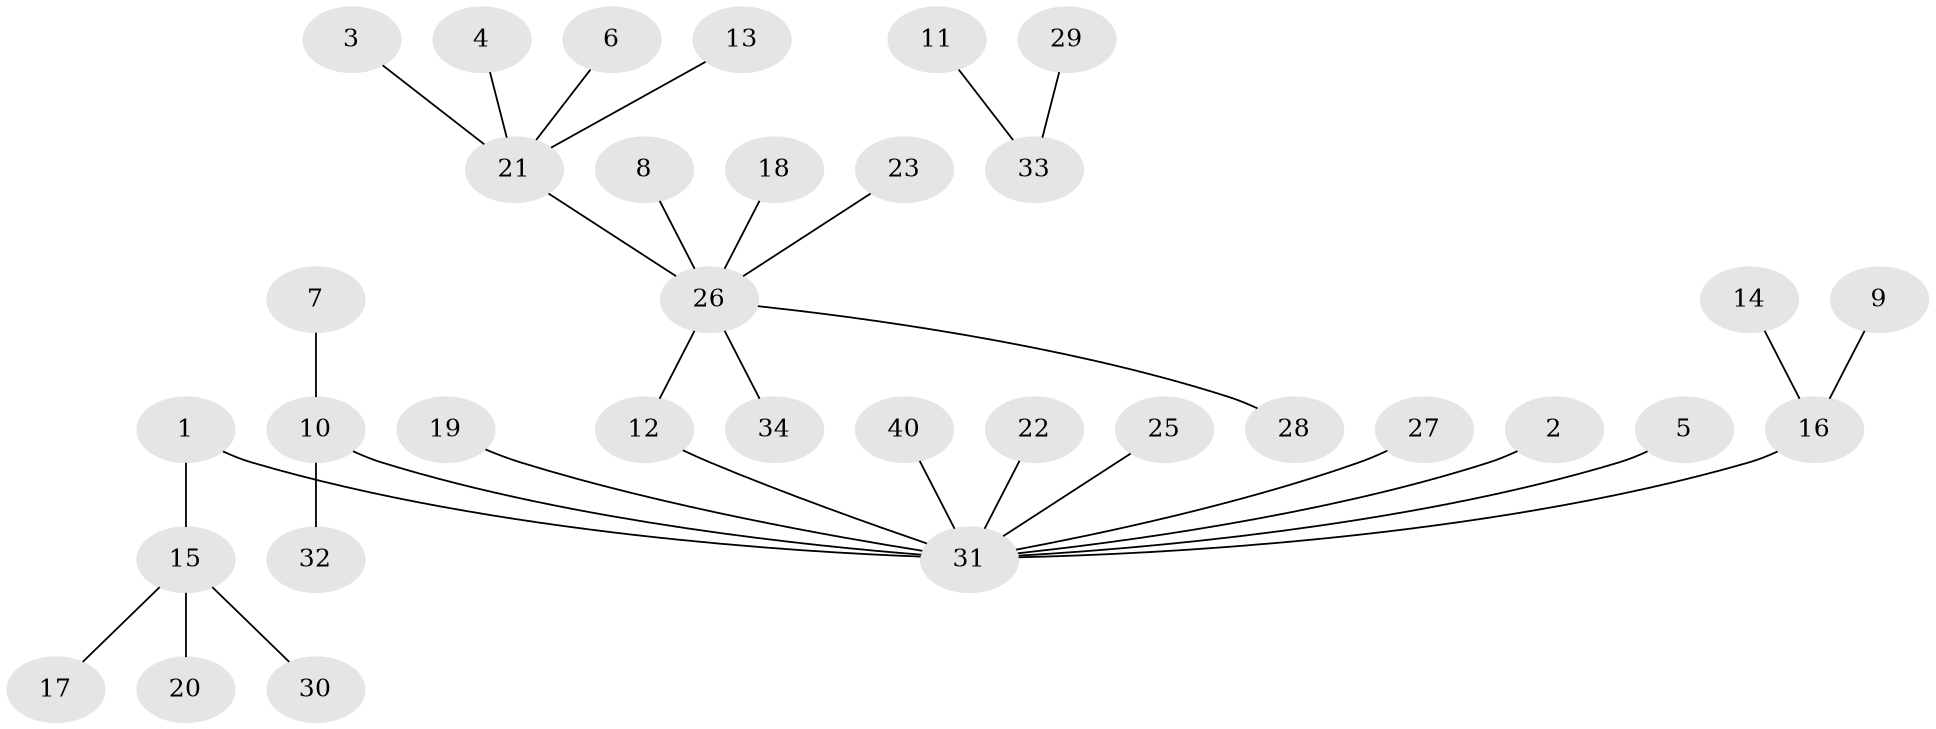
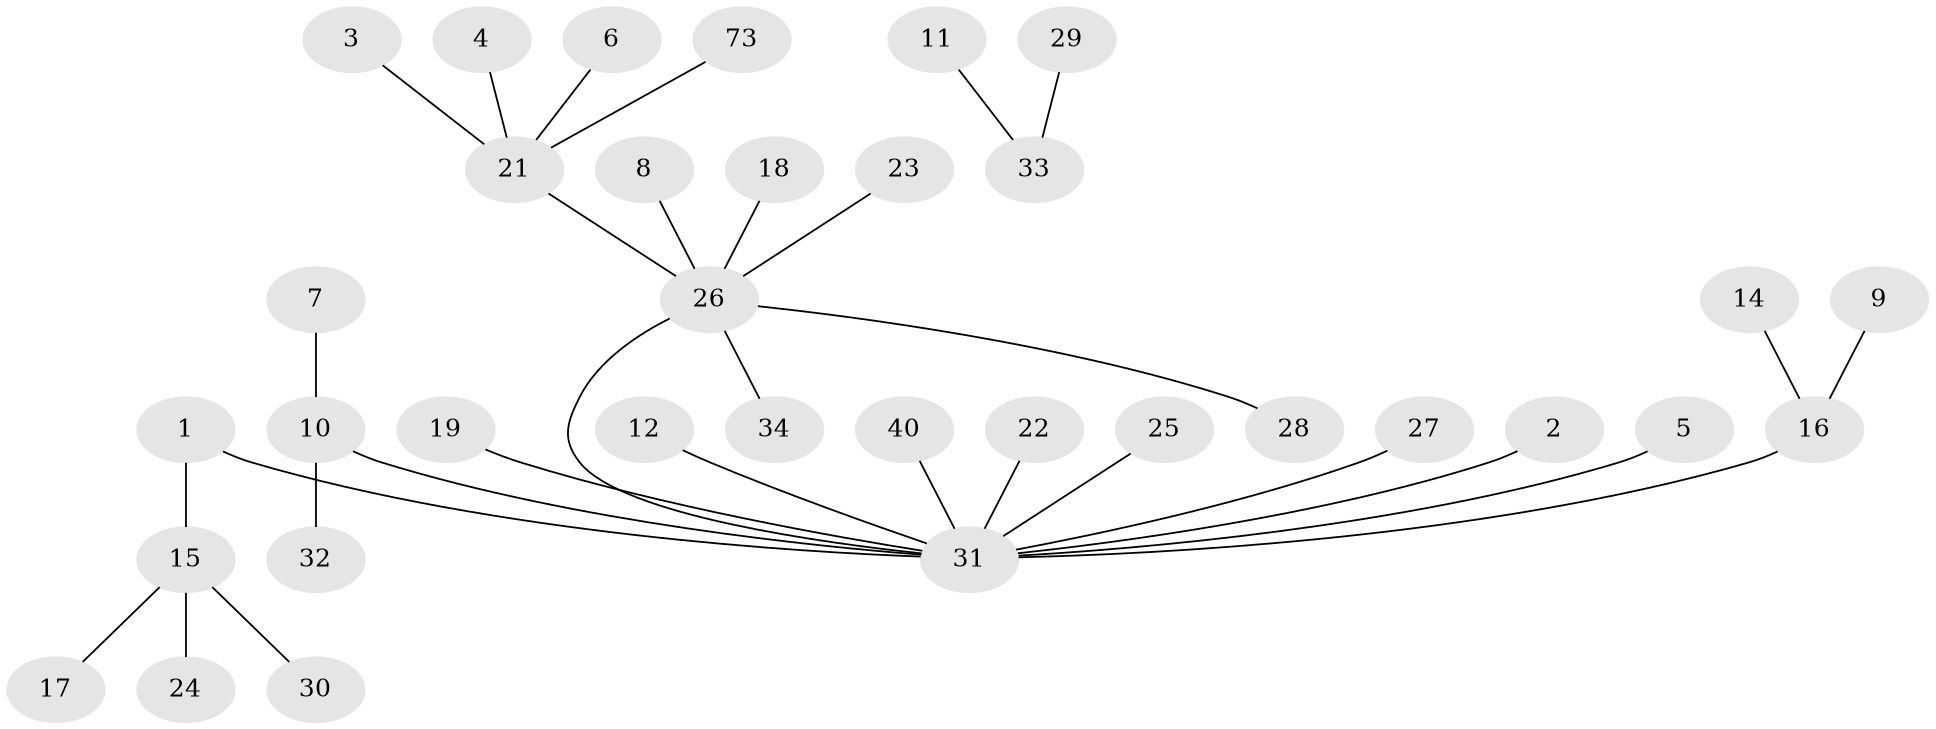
node "13": label "13" -> "73"
edge "26" -- "12": now "26" -- "31"
node "20": label "20" -> "24"
